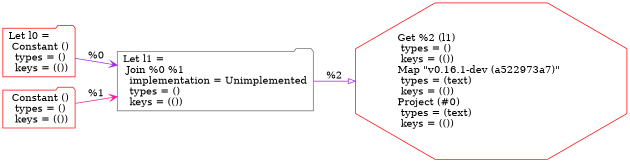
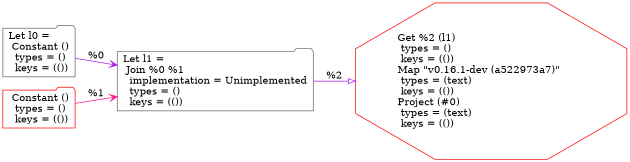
node "Let l0 = Constant () types = () keys = (())": color red -> gray40
